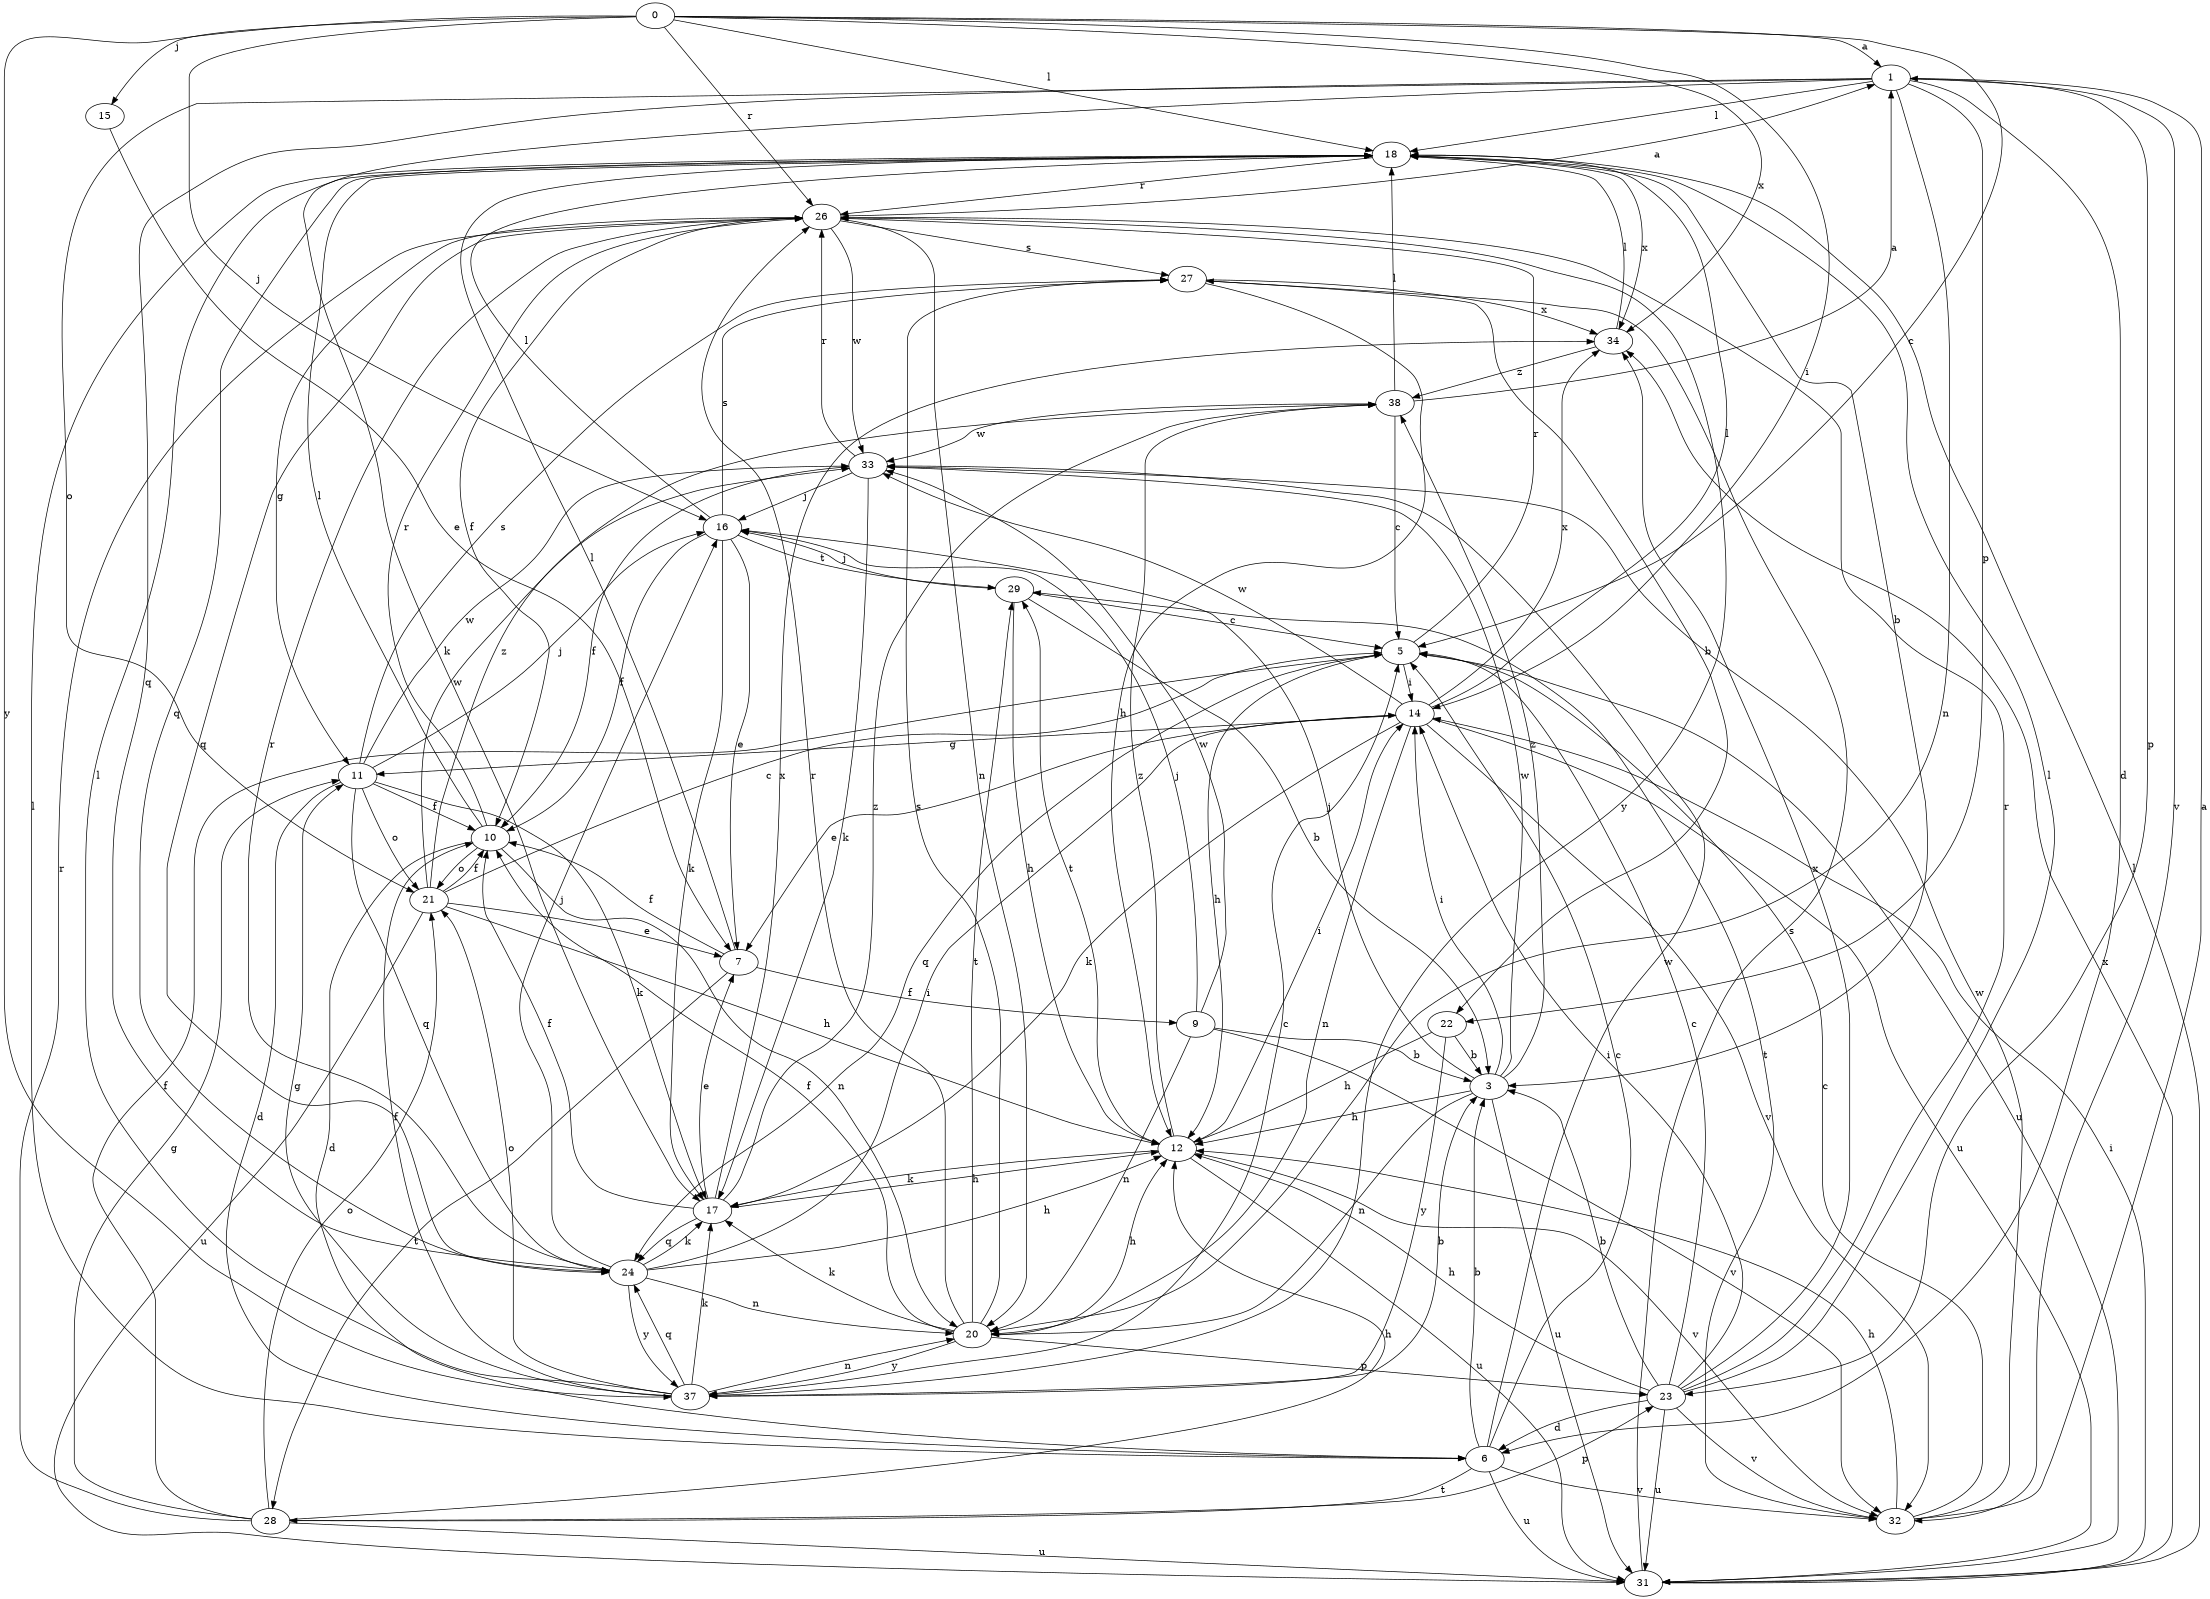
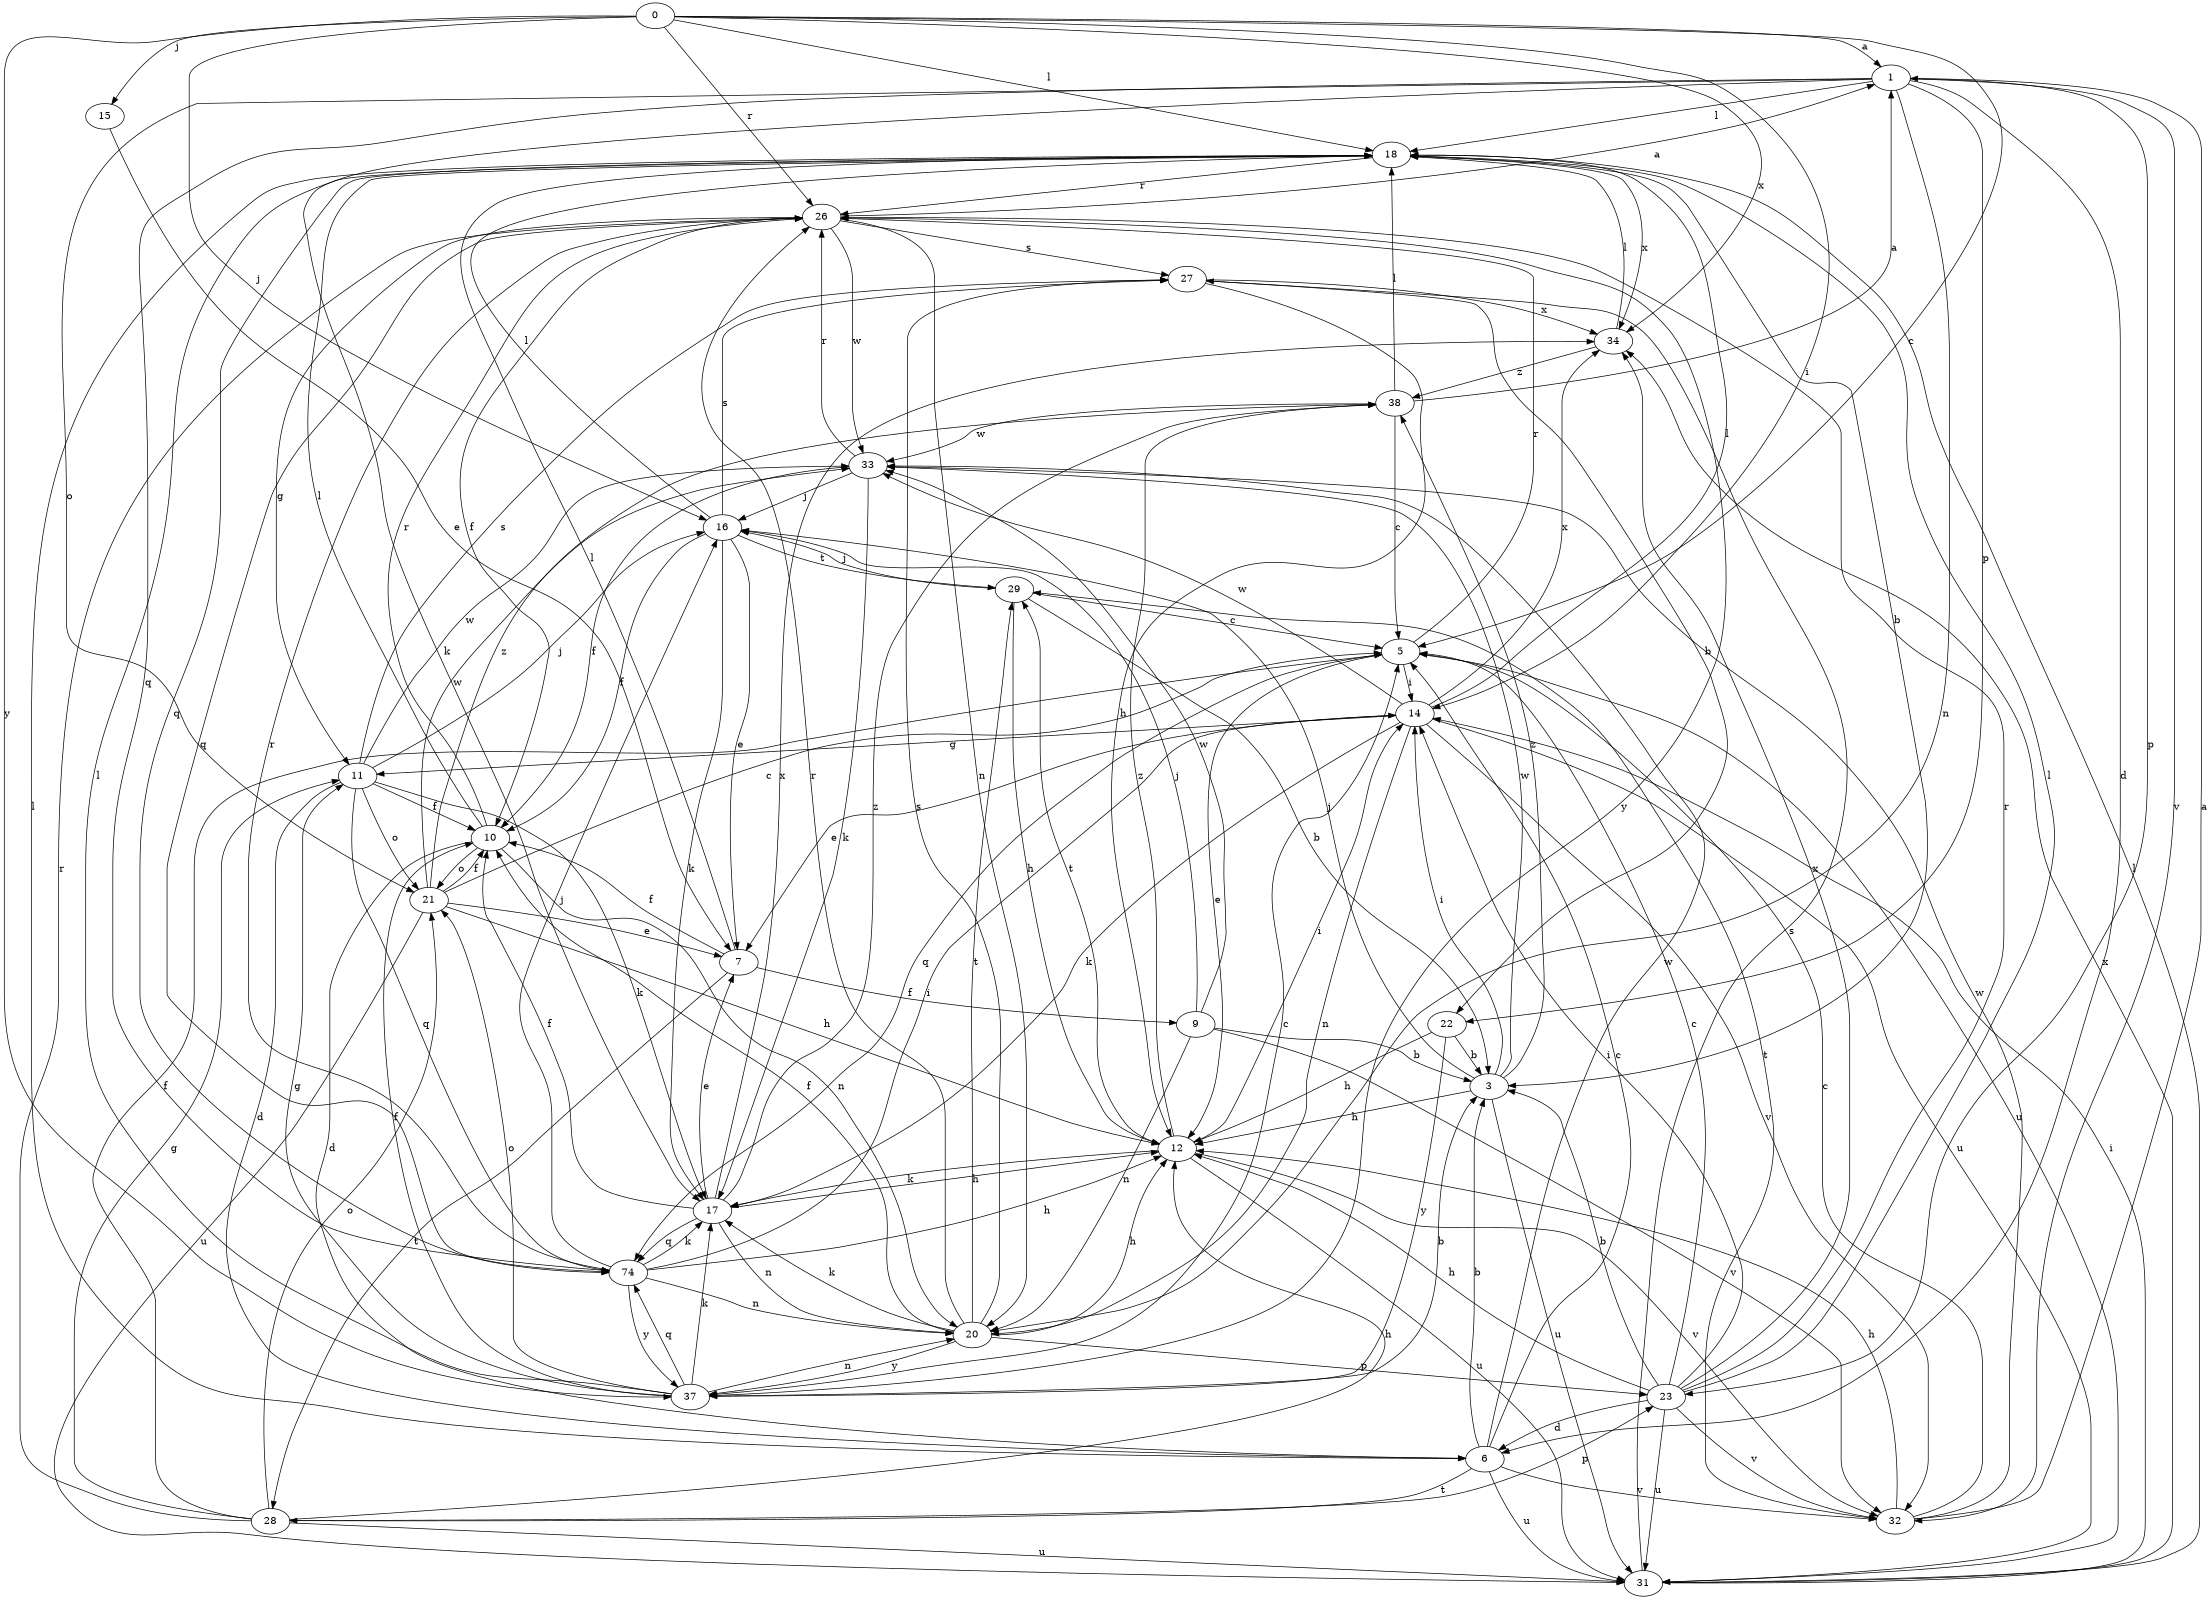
edge "5" -> "12": label "h" -> "e"
node "24": label "24" -> "74"
edge "3" -> "20": now "17" -> "20"
